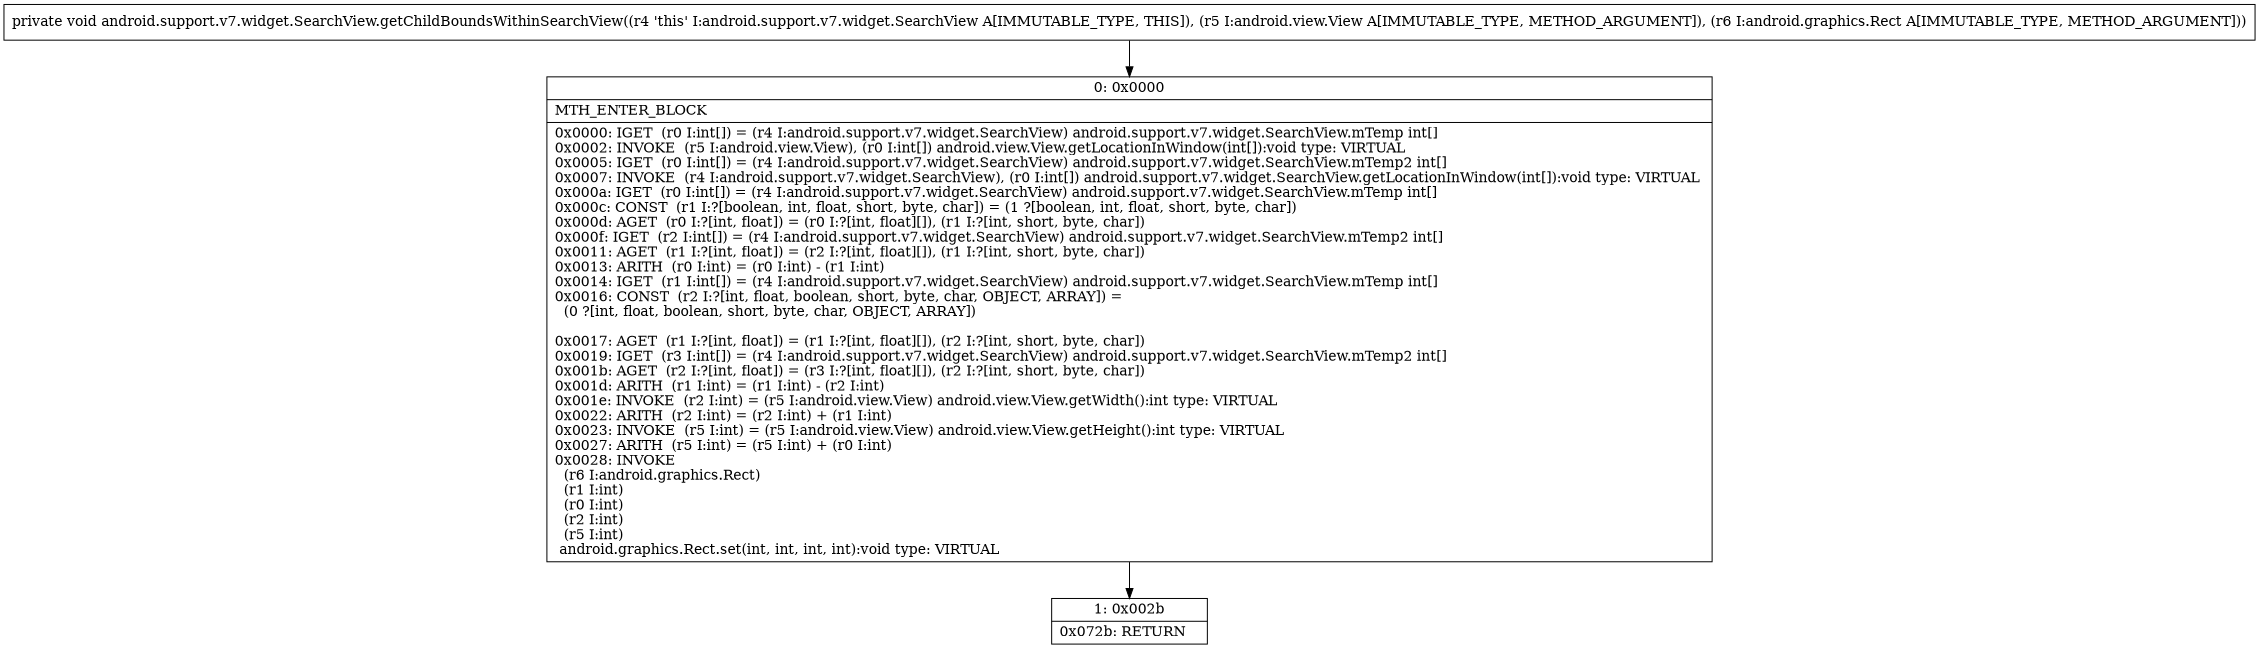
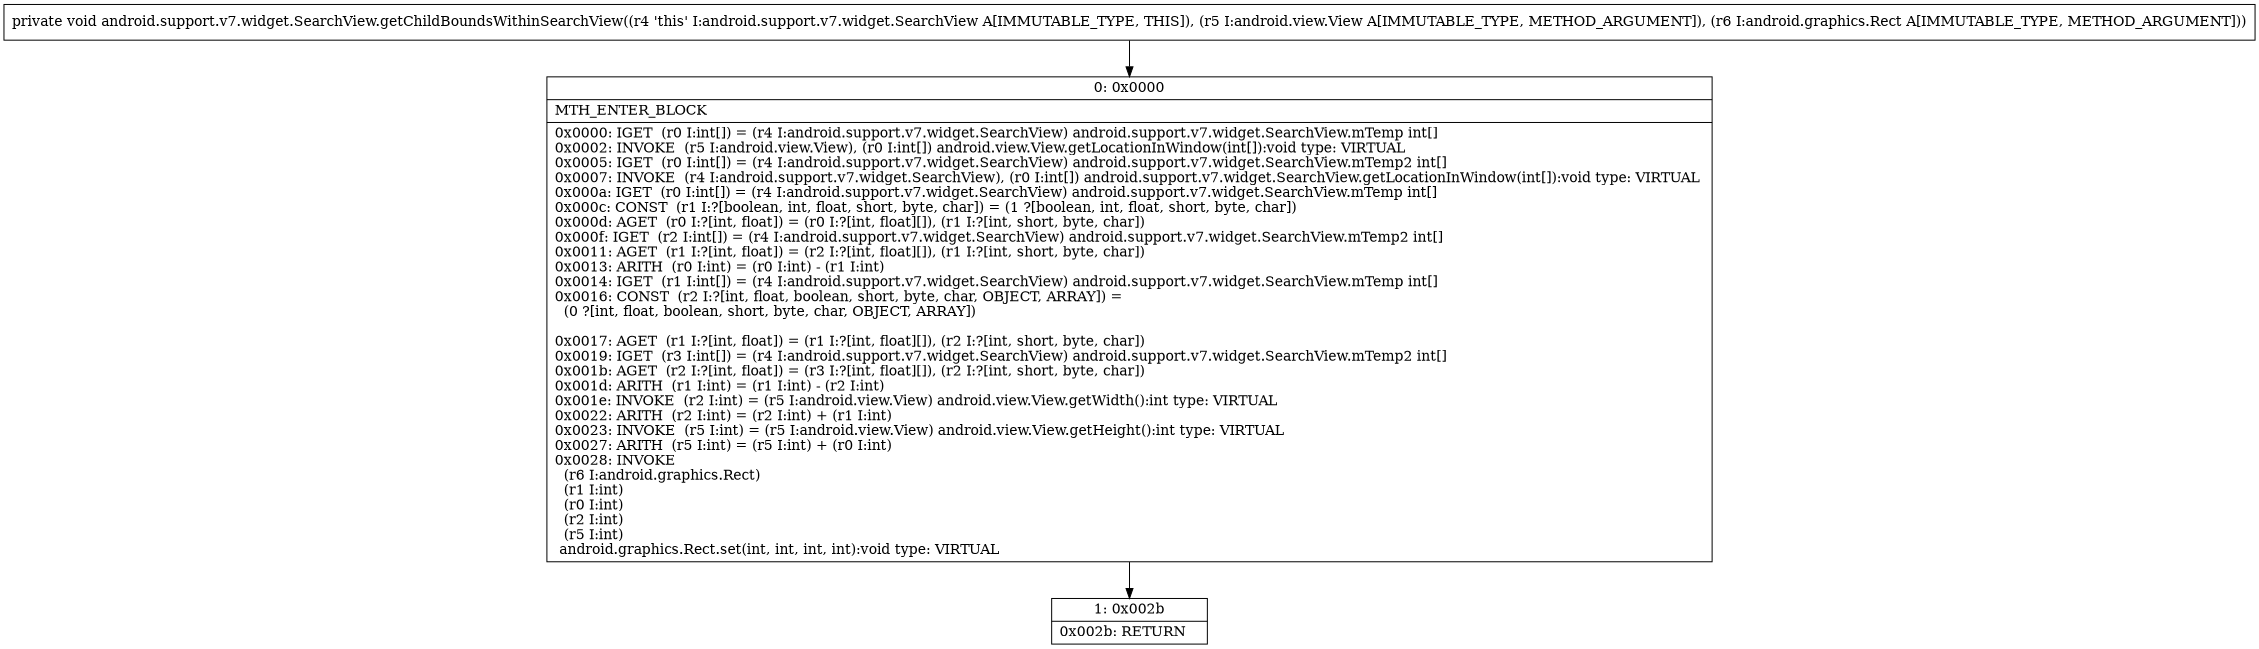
node "1: 0x002b": text "0x072b: RETURN" -> "0x002b: RETURN"
